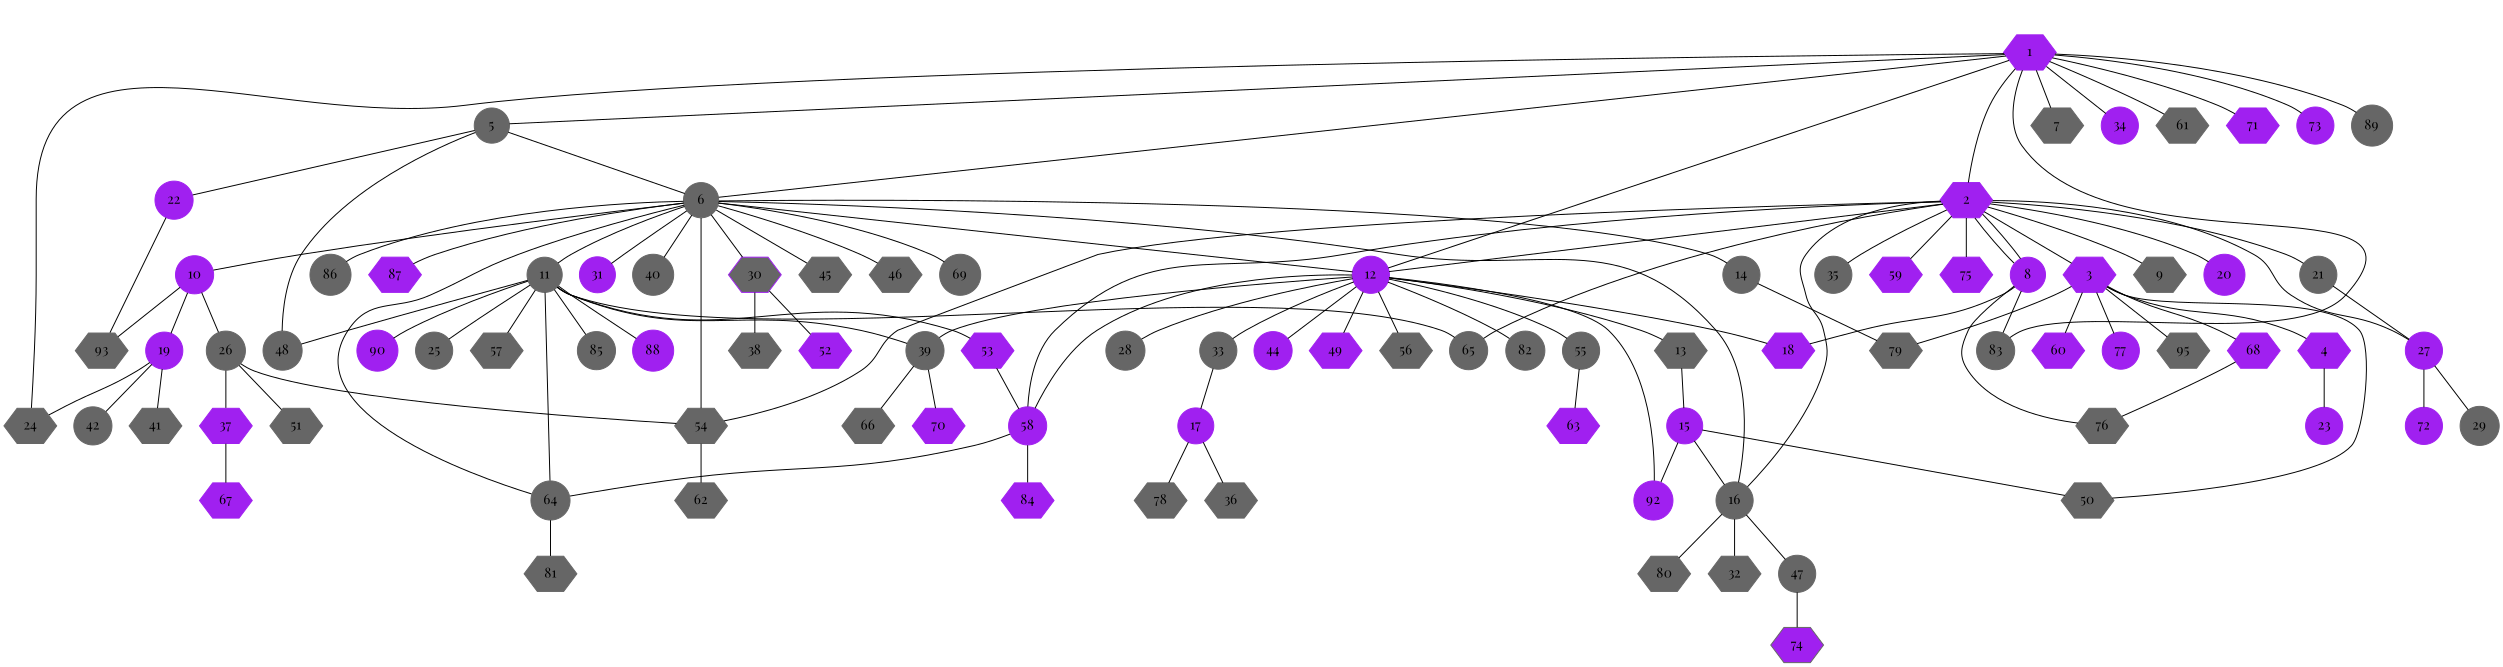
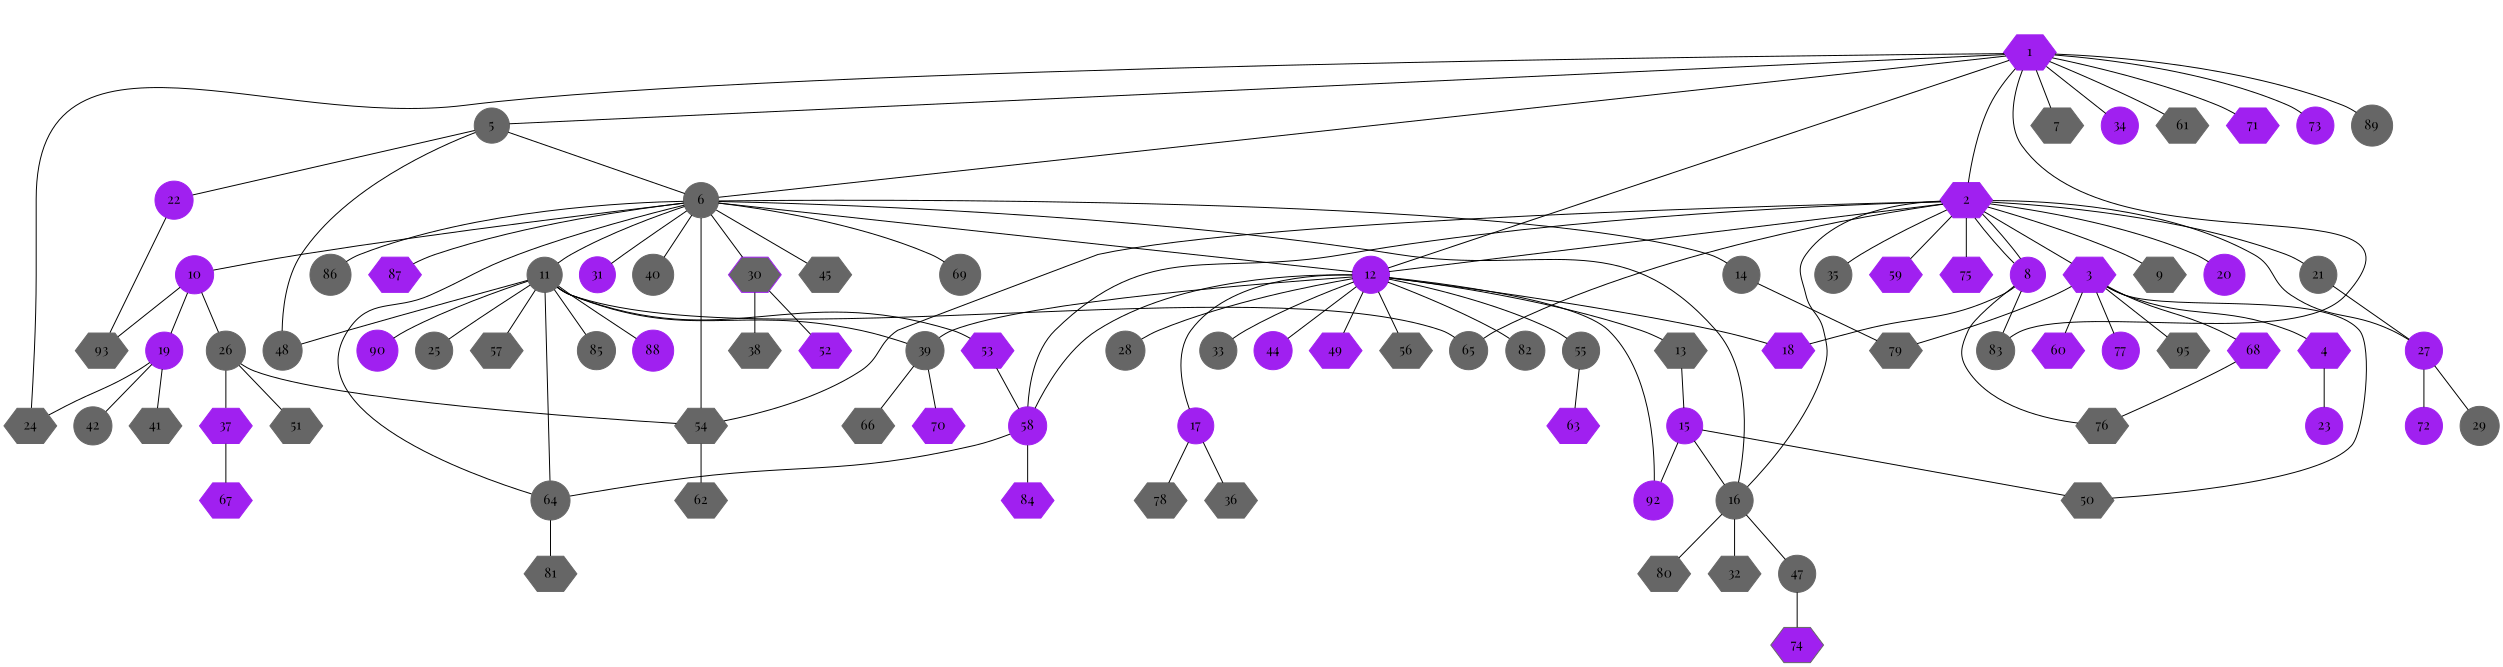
node "46": removed
edge "33" -- "17": now "12" -- "17"
